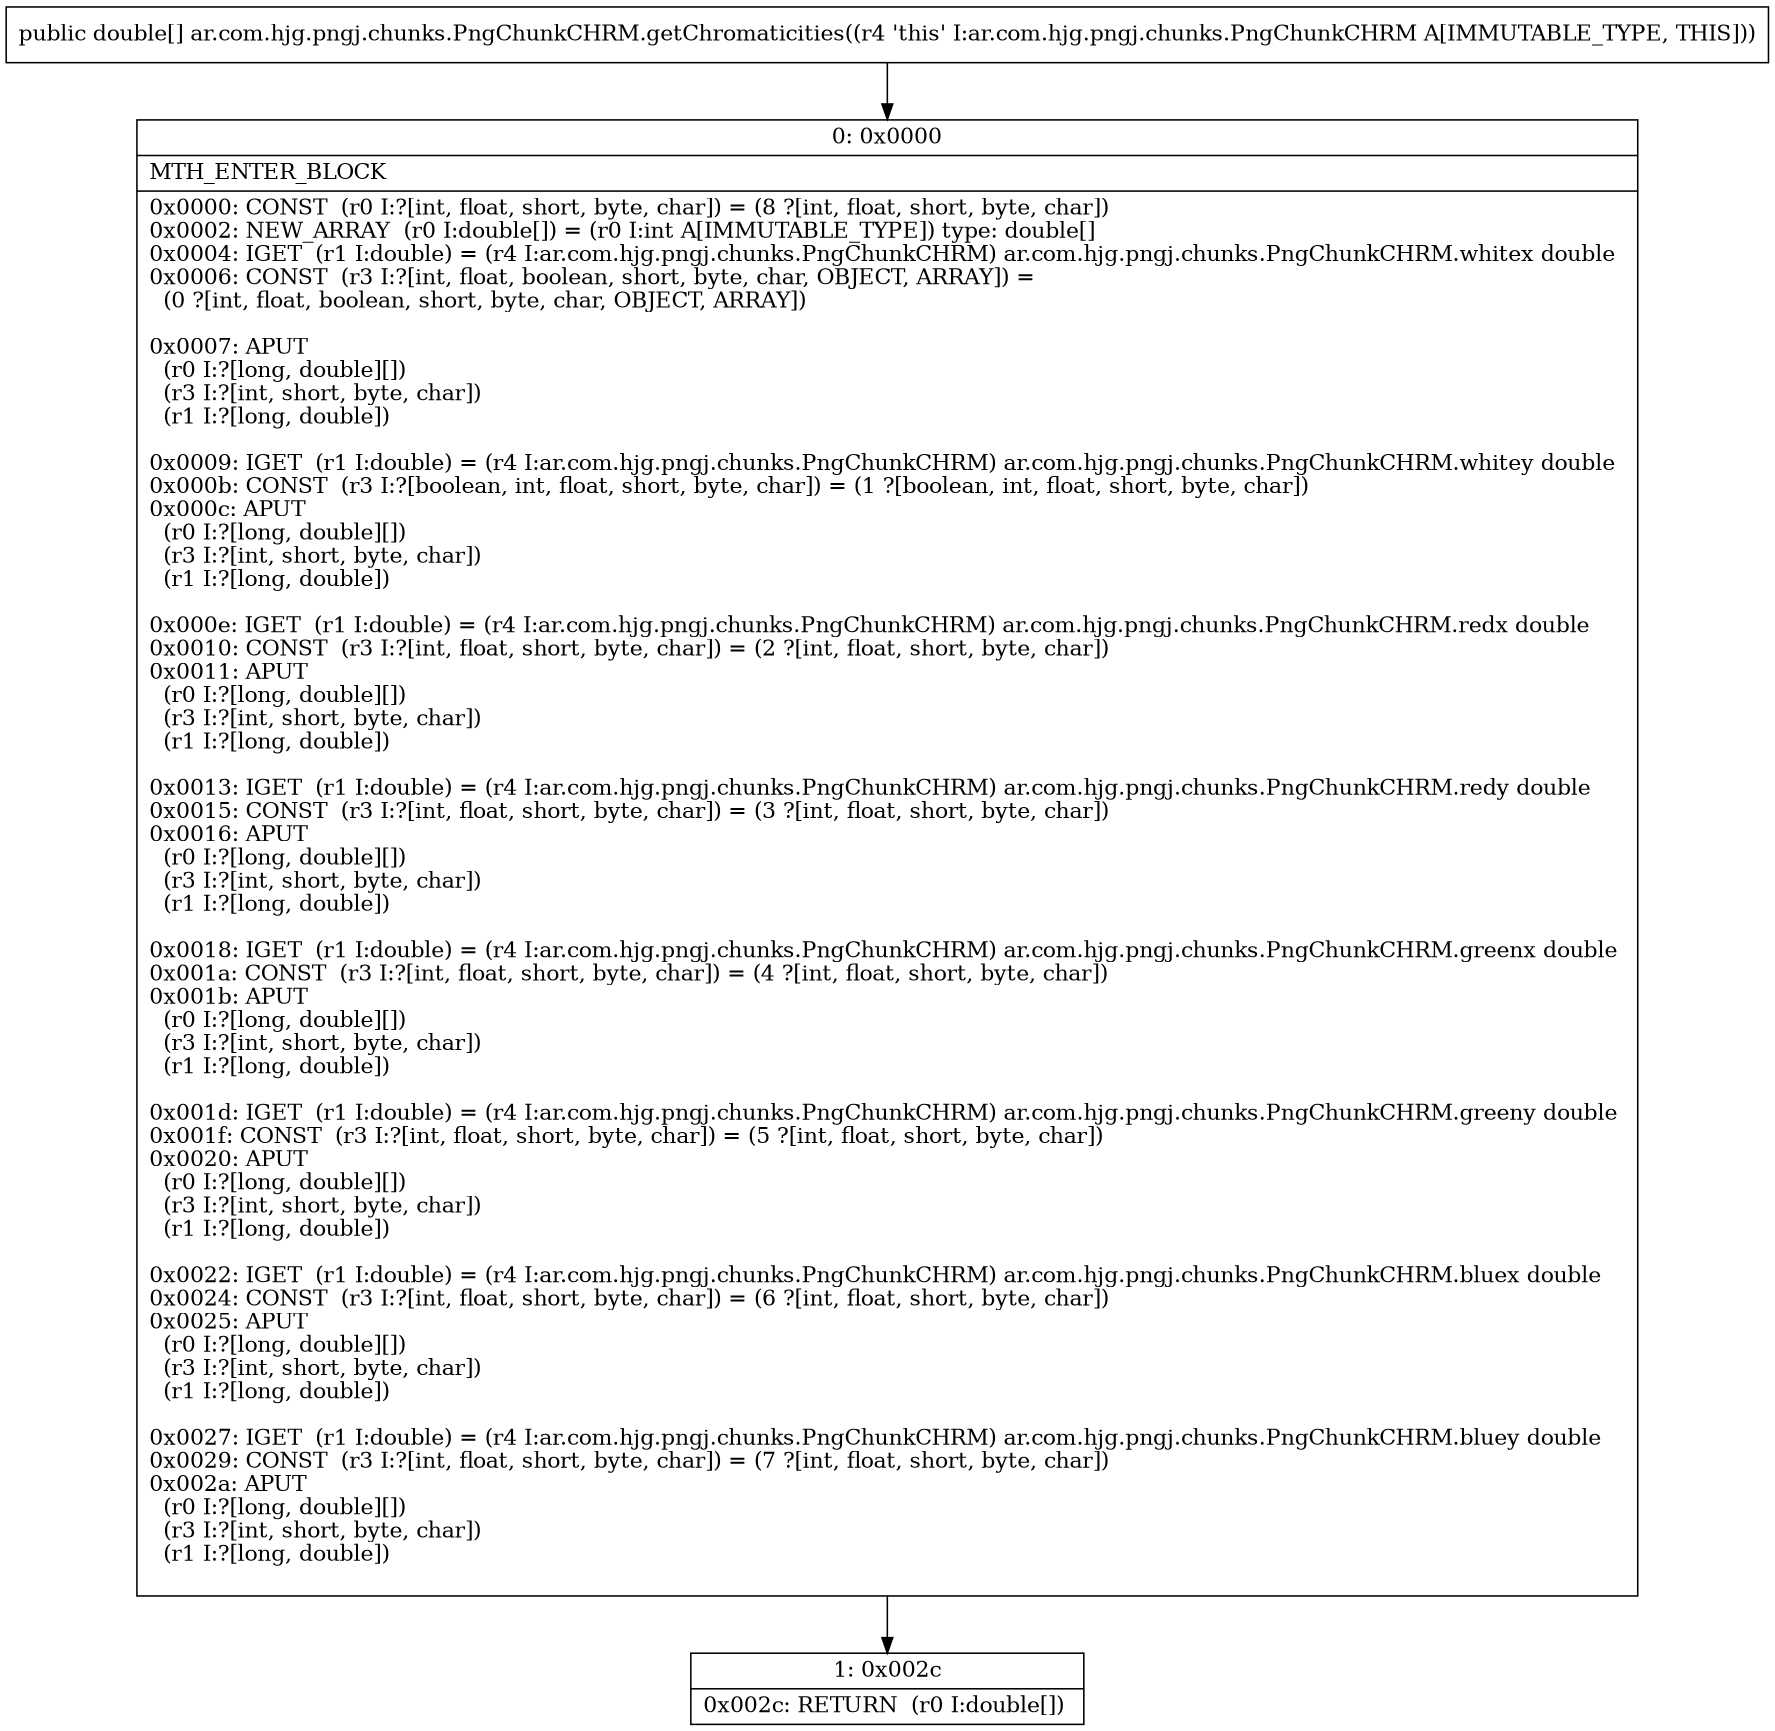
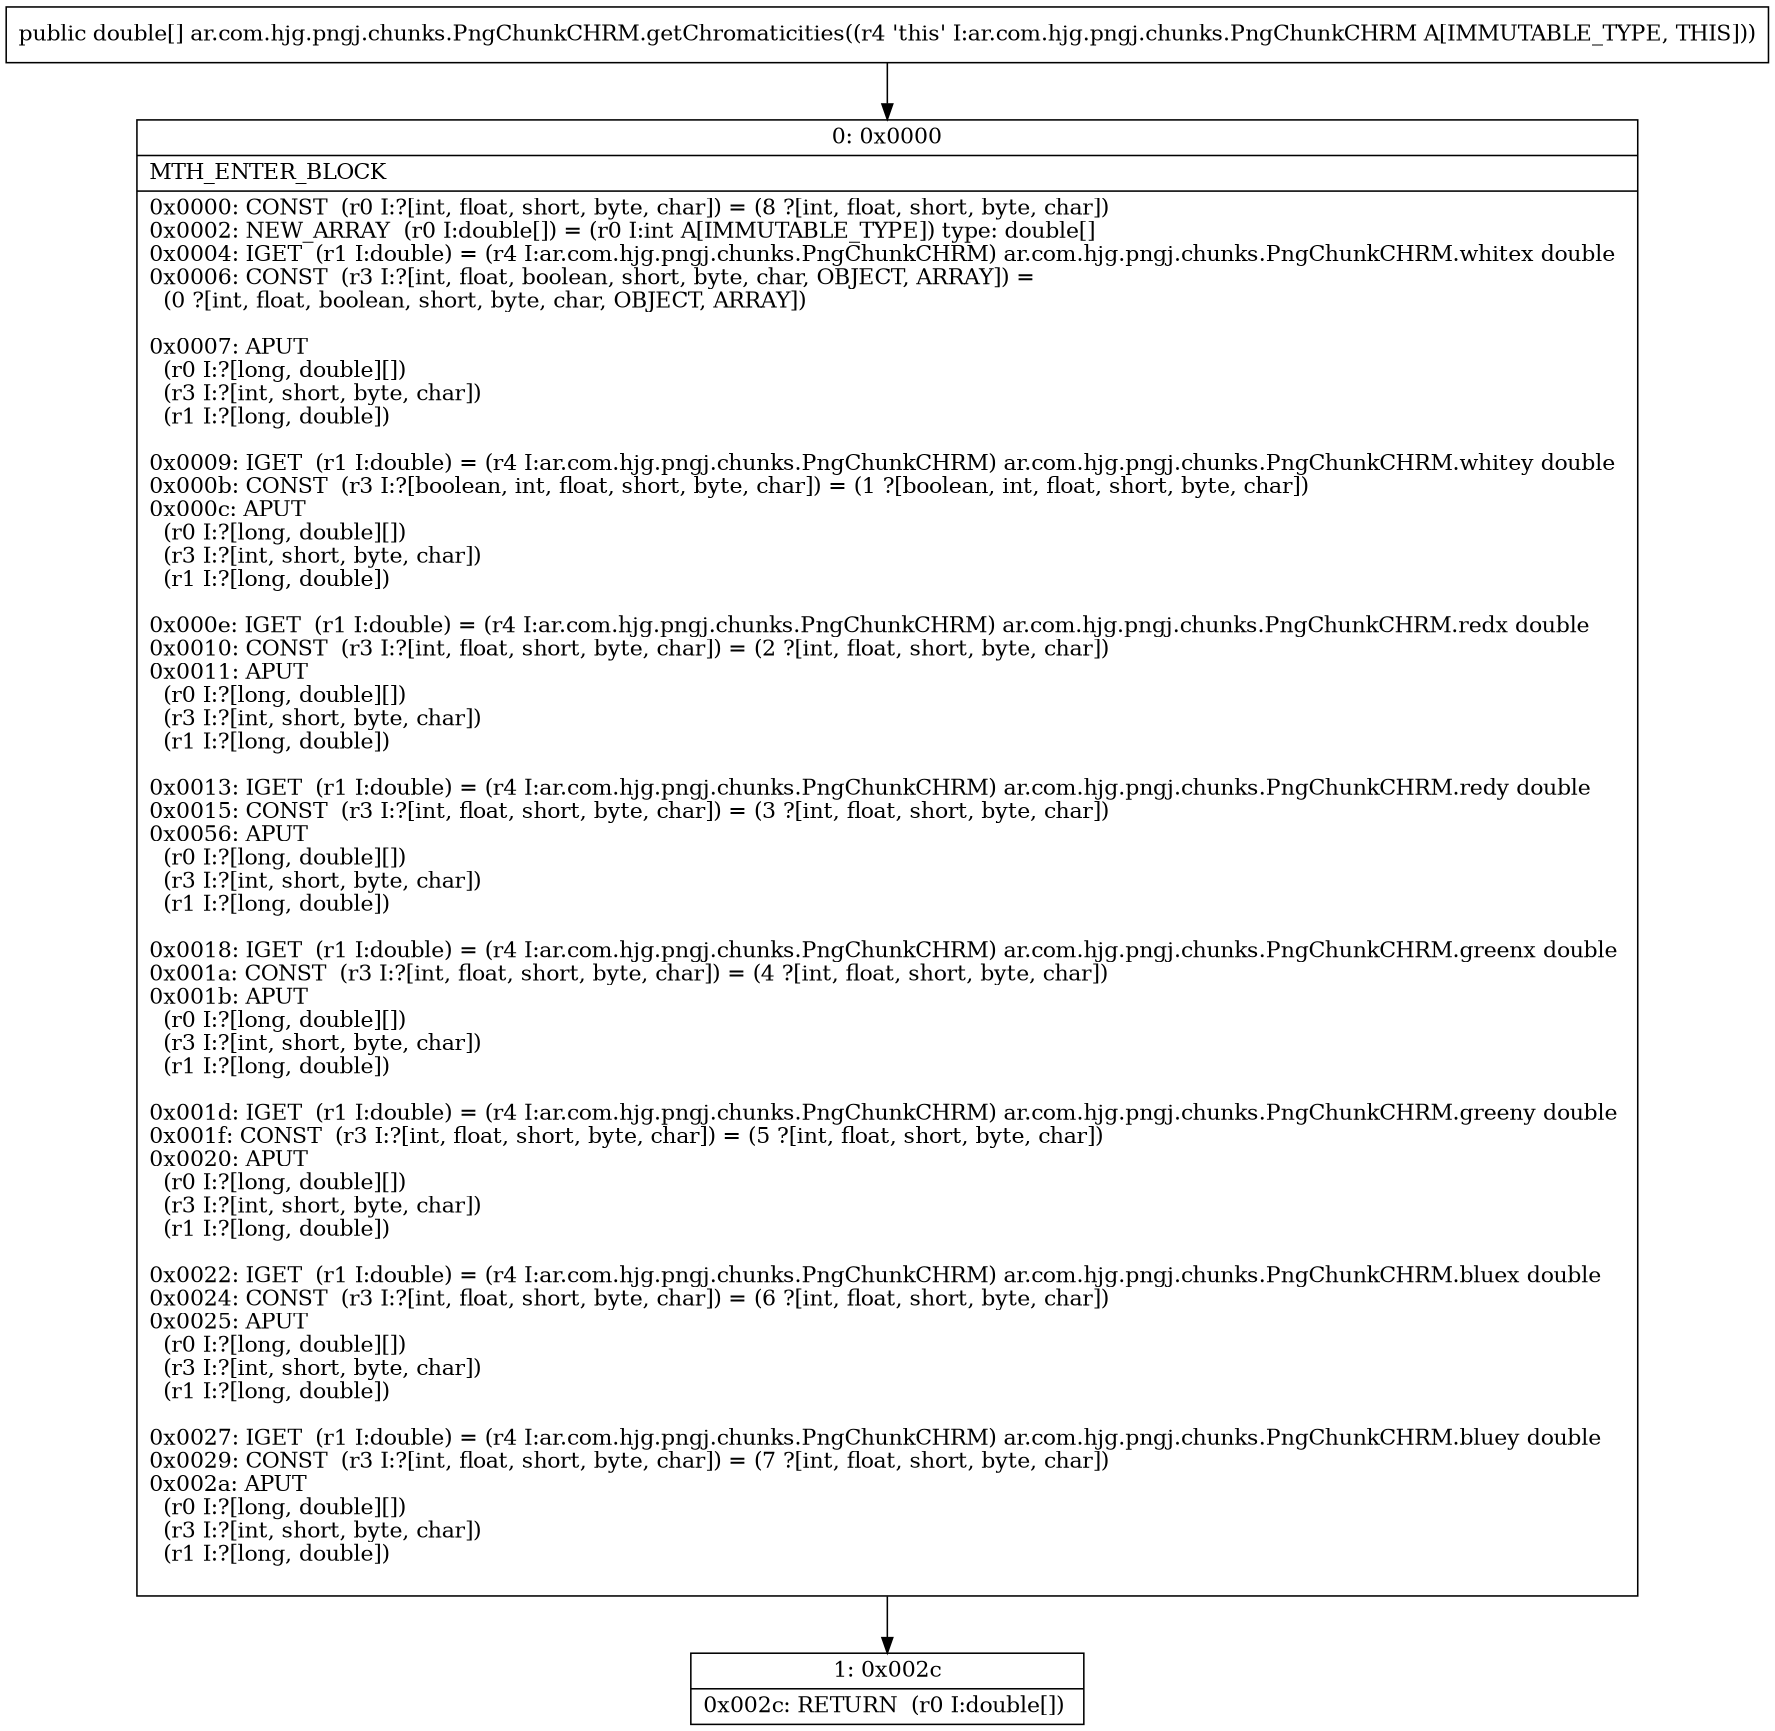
node "0: 0x0000": text "0x0016: APUT" -> "0x0056: APUT"
